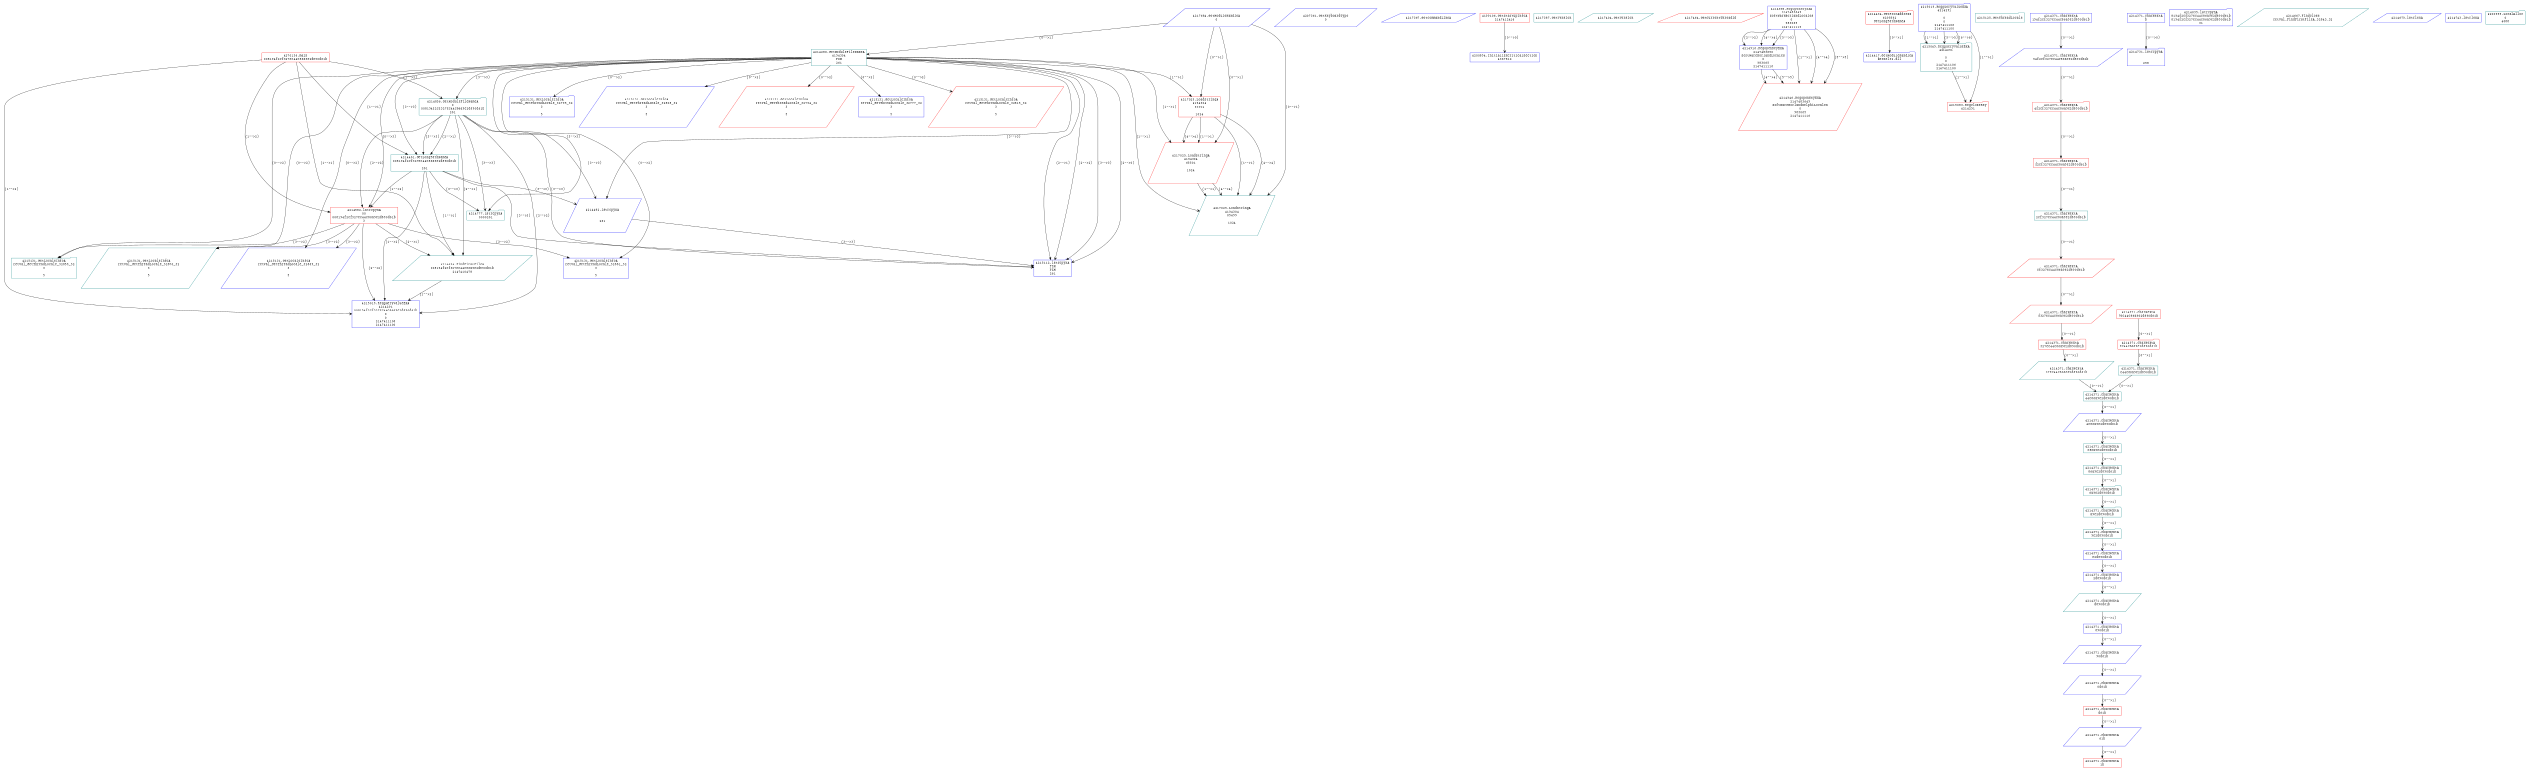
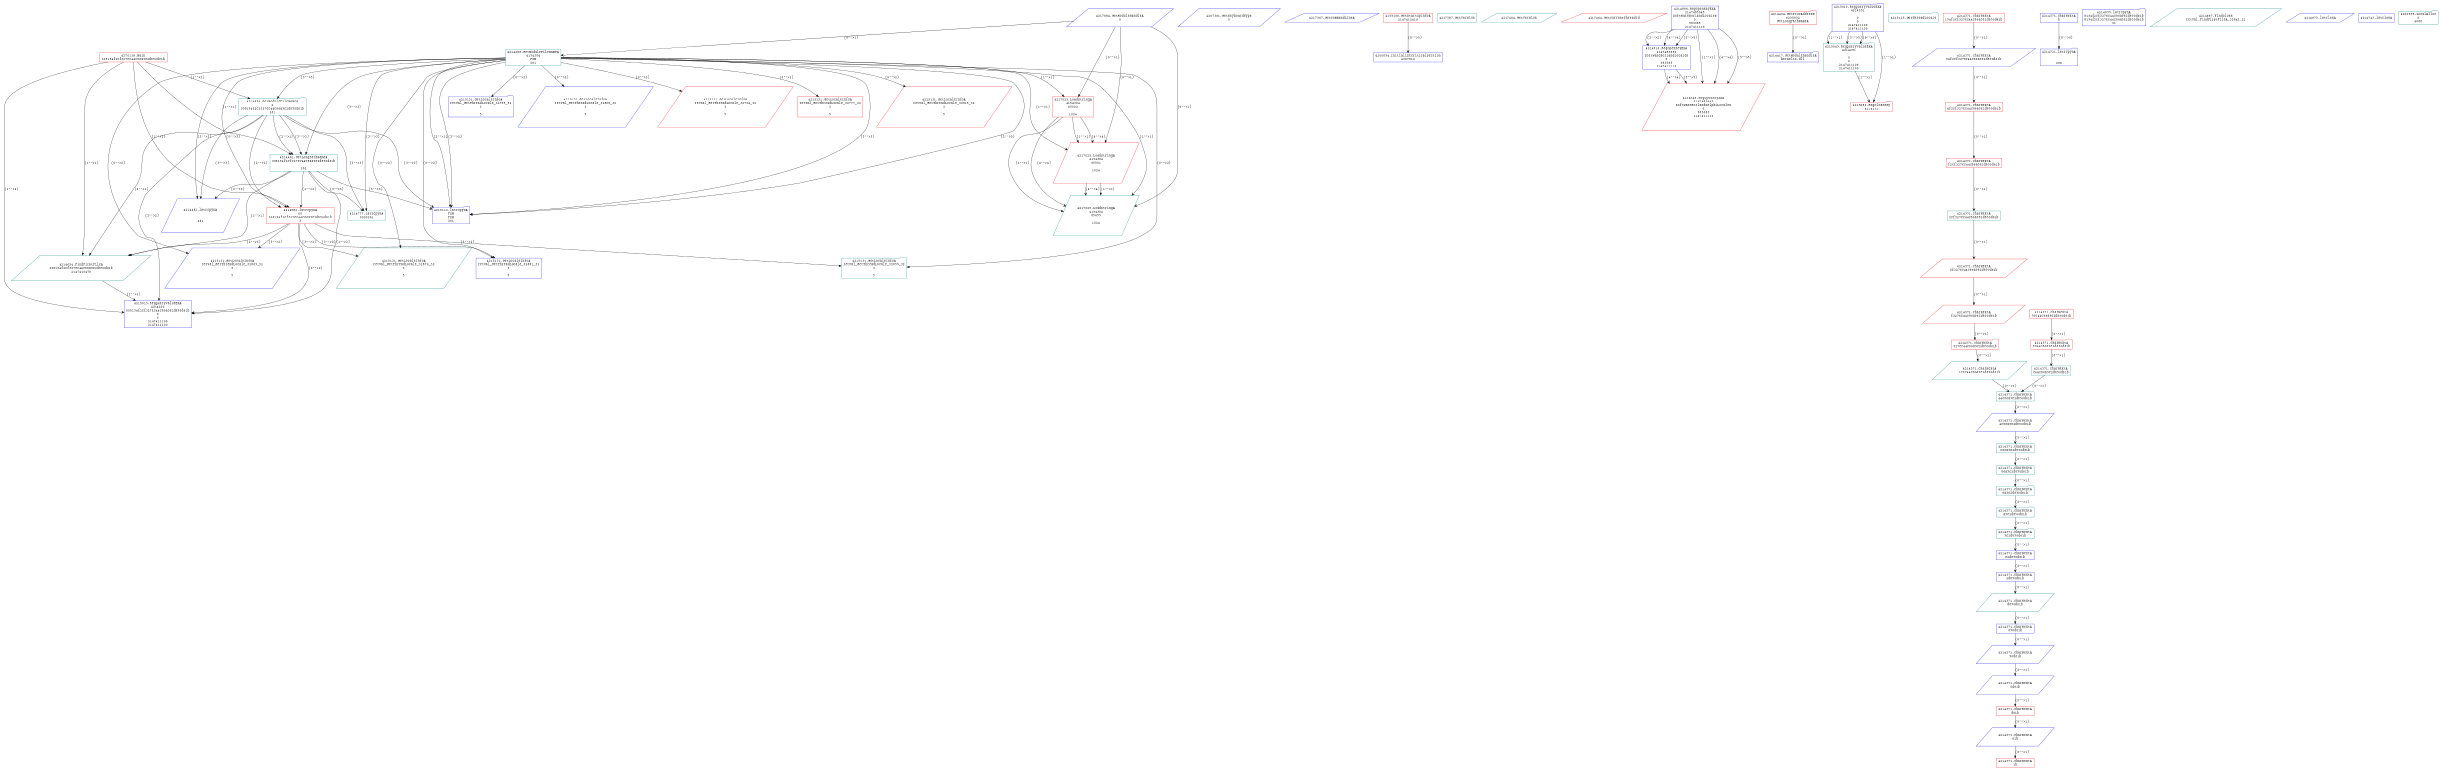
node "4214371.CharNextA 194f2cf327ec44c86a9e2d890d61b": color blue -> red
node "4215131.GetLocaleInfoA retval_GetThreadLocale_32777_32 3 5": color blue -> red
node "4214371.CharNextA 4f2cf327ec44c86a9e2d890d61b": shape folder -> box
edge "4214482.lstrcpynA 261" -> "4215112.lstrcpynA PZM PZM 261": removed, label "(3-->3)"
